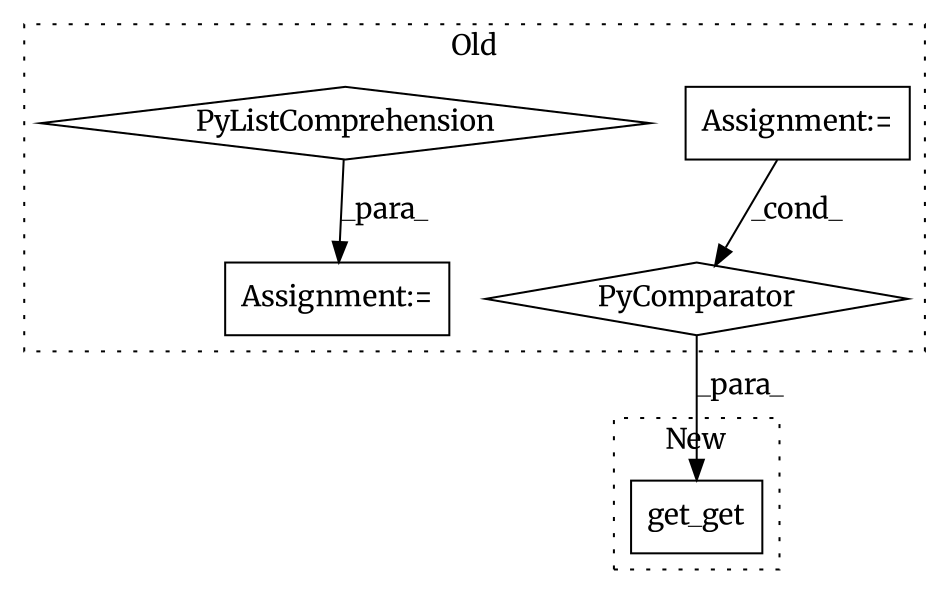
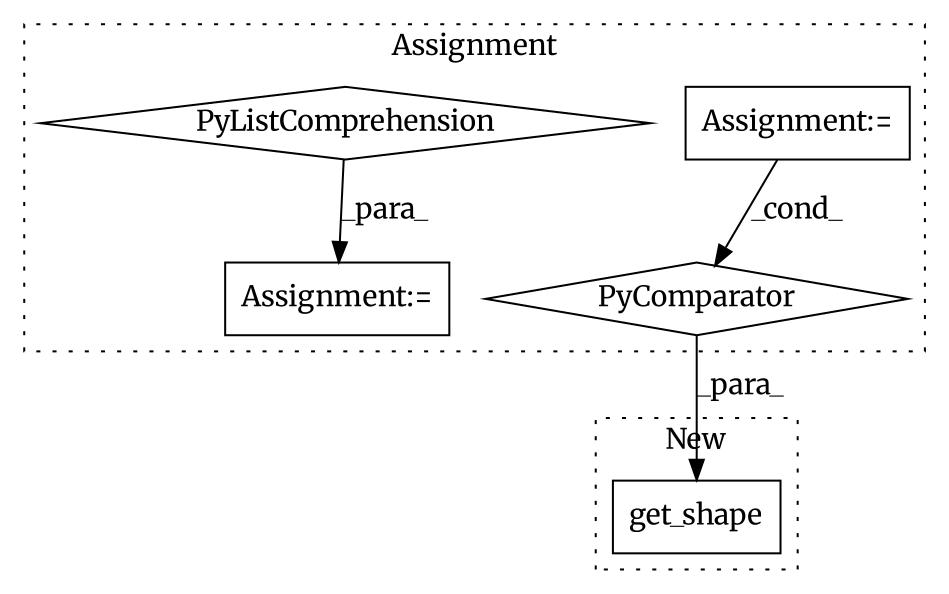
cluster "Old": label "Old" -> "Assignment"
node "get_get": label "get_get" -> "get_shape"
